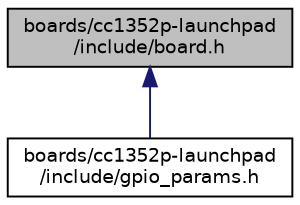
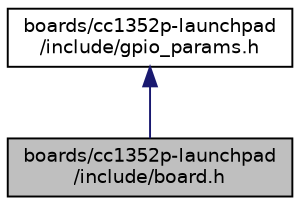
edge "boards/cc1352p-launchpad /include/gpio_params.h" -> "boards/cc1352p-launchpad /include/board.h": reversed
